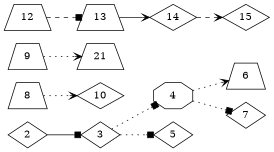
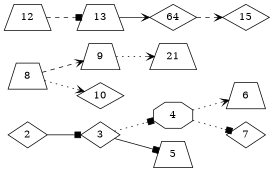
node "14": label "14" -> "64"
edge "8" -> "9": added
edge "3" -> "5": style dotted -> solid
node "5": shape diamond -> trapezium
